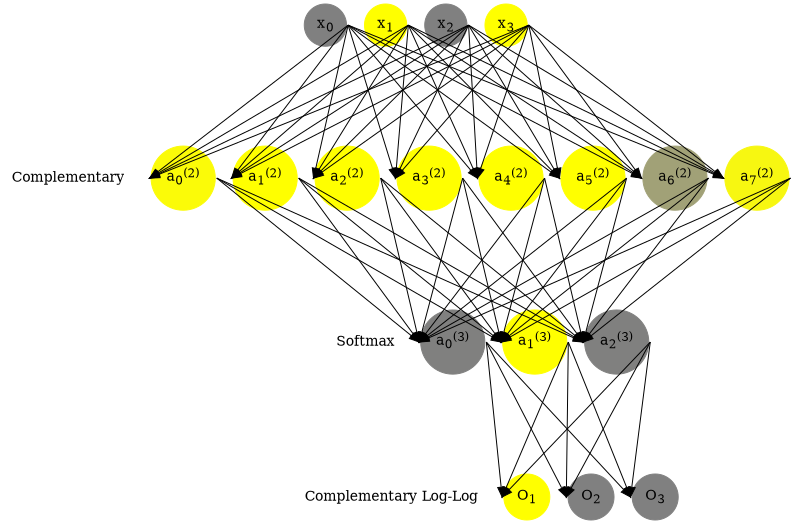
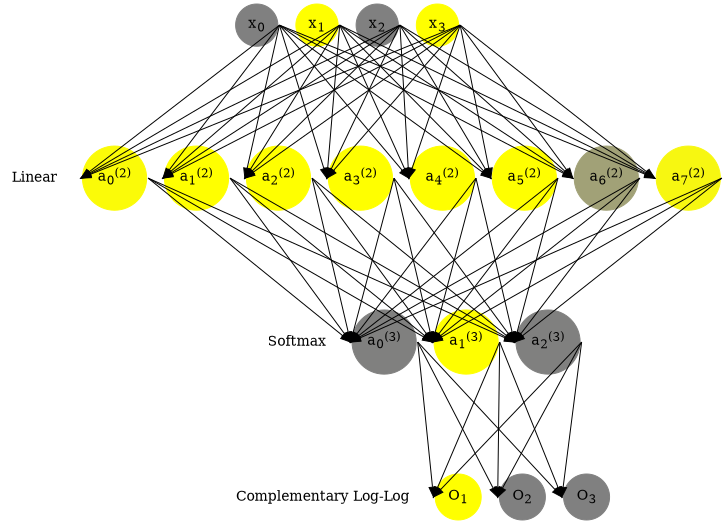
node "Complementary": label "Complementary" -> "Linear"
